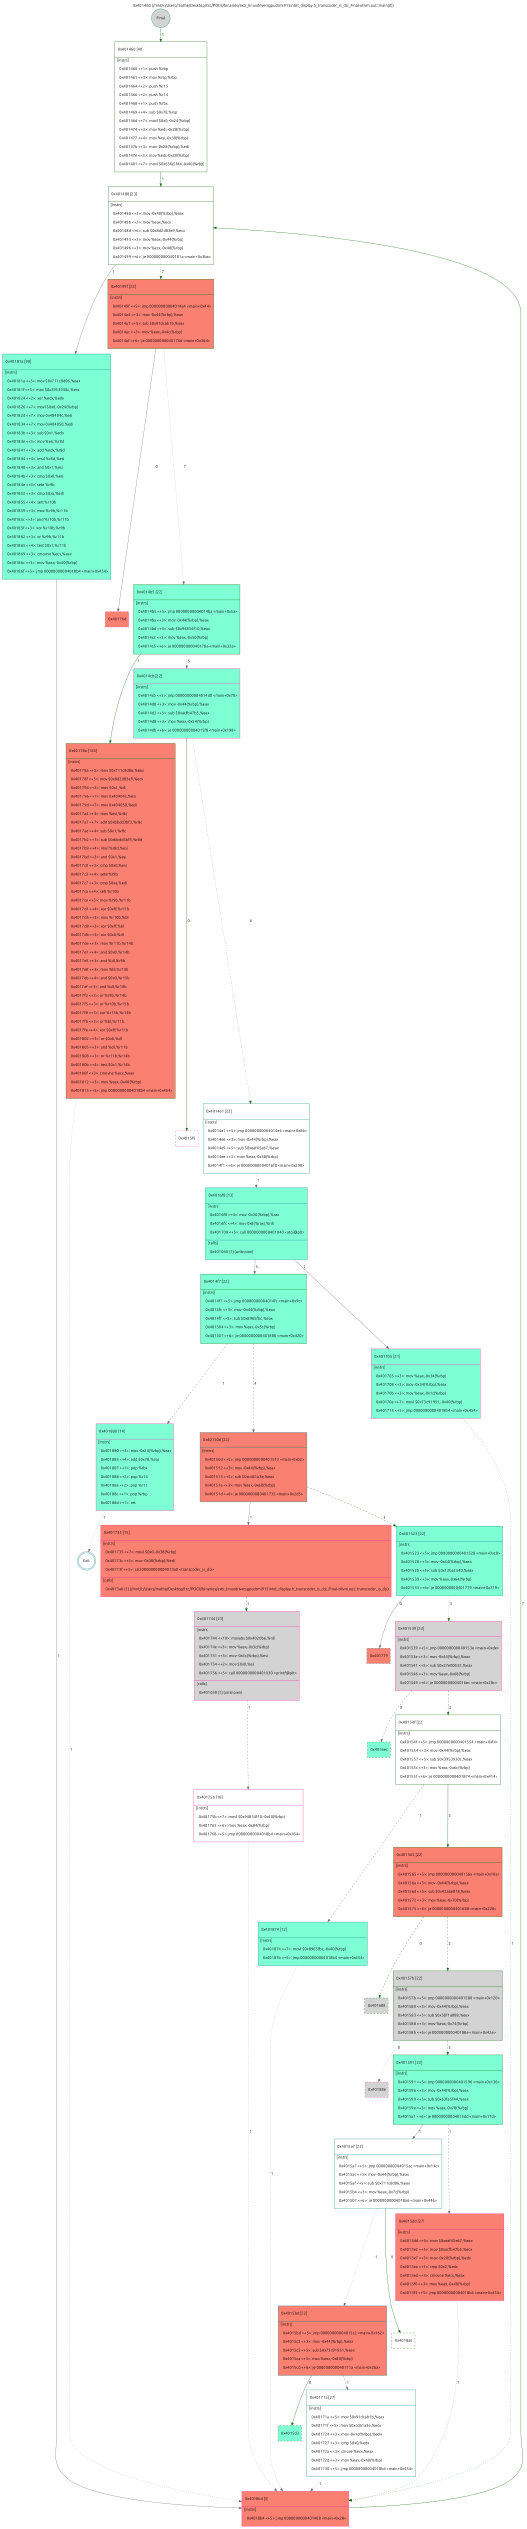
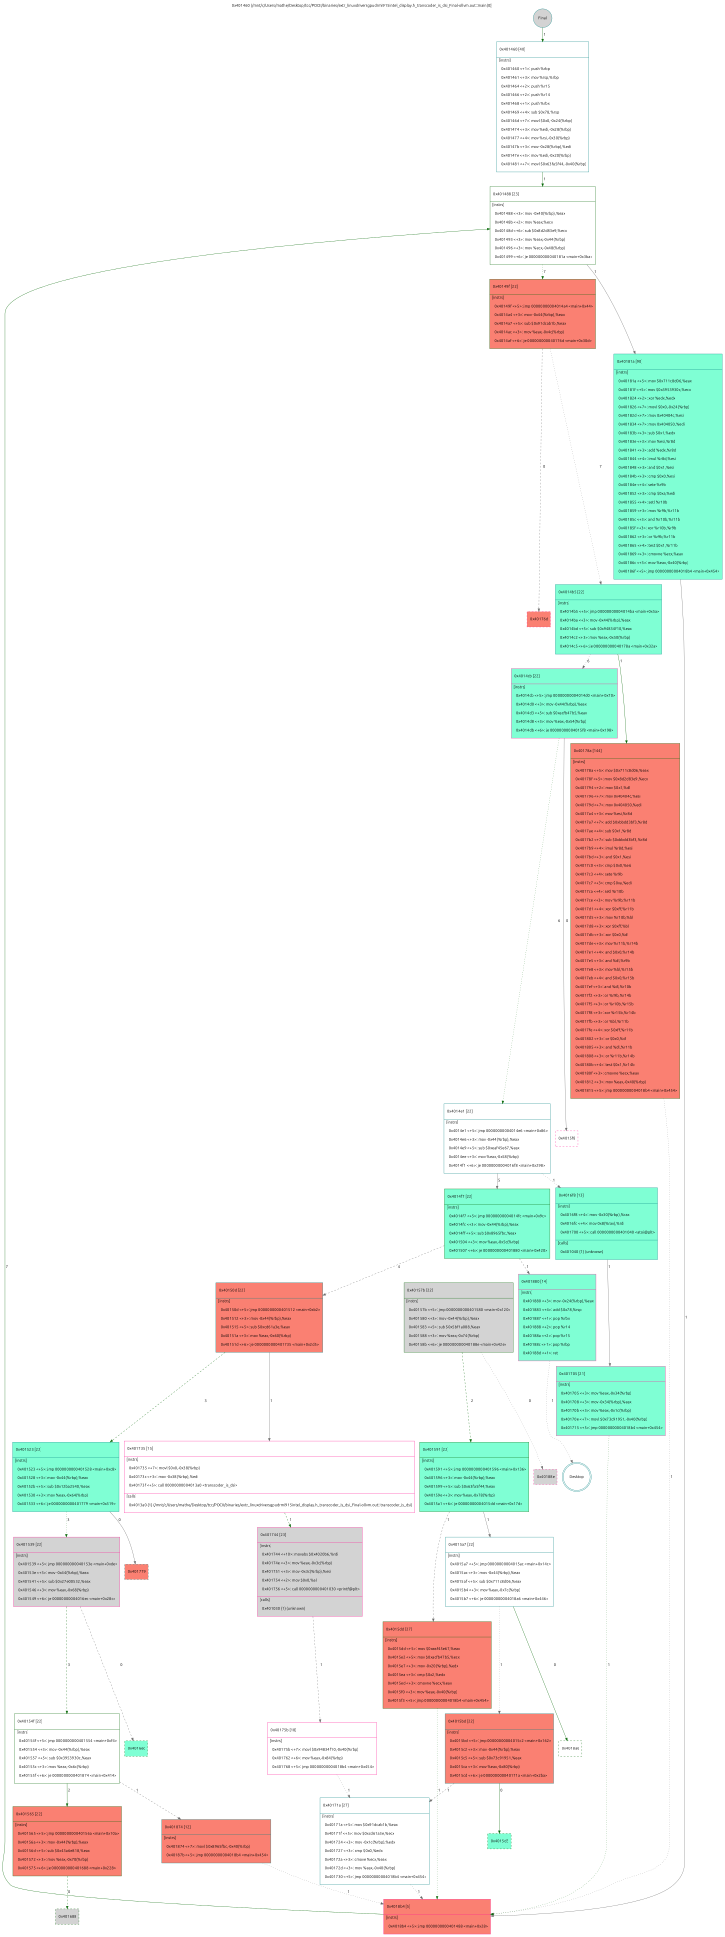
node "0x401460 [40]": color darkgreen -> teal
edge "0x40149f [22]" -> "0x40176d": style solid -> dashed
node "0x4014b5 [22]": color darkgreen -> teal
edge "0x4014cb [22]" -> "0x4015f8": color darkgreen -> gray40
edge "0x4016f8 [13]" -> "0x4014f7 [22]": now "0x4014e1 [22]" -> "0x4014f7 [22]"
node "Exit": label "Exit" -> "Desktop"
node "0x401735 [15]": fillcolor salmon -> white
edge "0x401565 [22]" -> "0x40157b [22]": removed, label "2"
node "0x401874 [12]": fillcolor aquamarine -> salmon
edge "0x40175b [18]" -> "0x4018b4 [5]": now "0x40175b [18]" -> "0x40171a [27]"
node "0x4015dd [27]": color deeppink -> darkgreen
